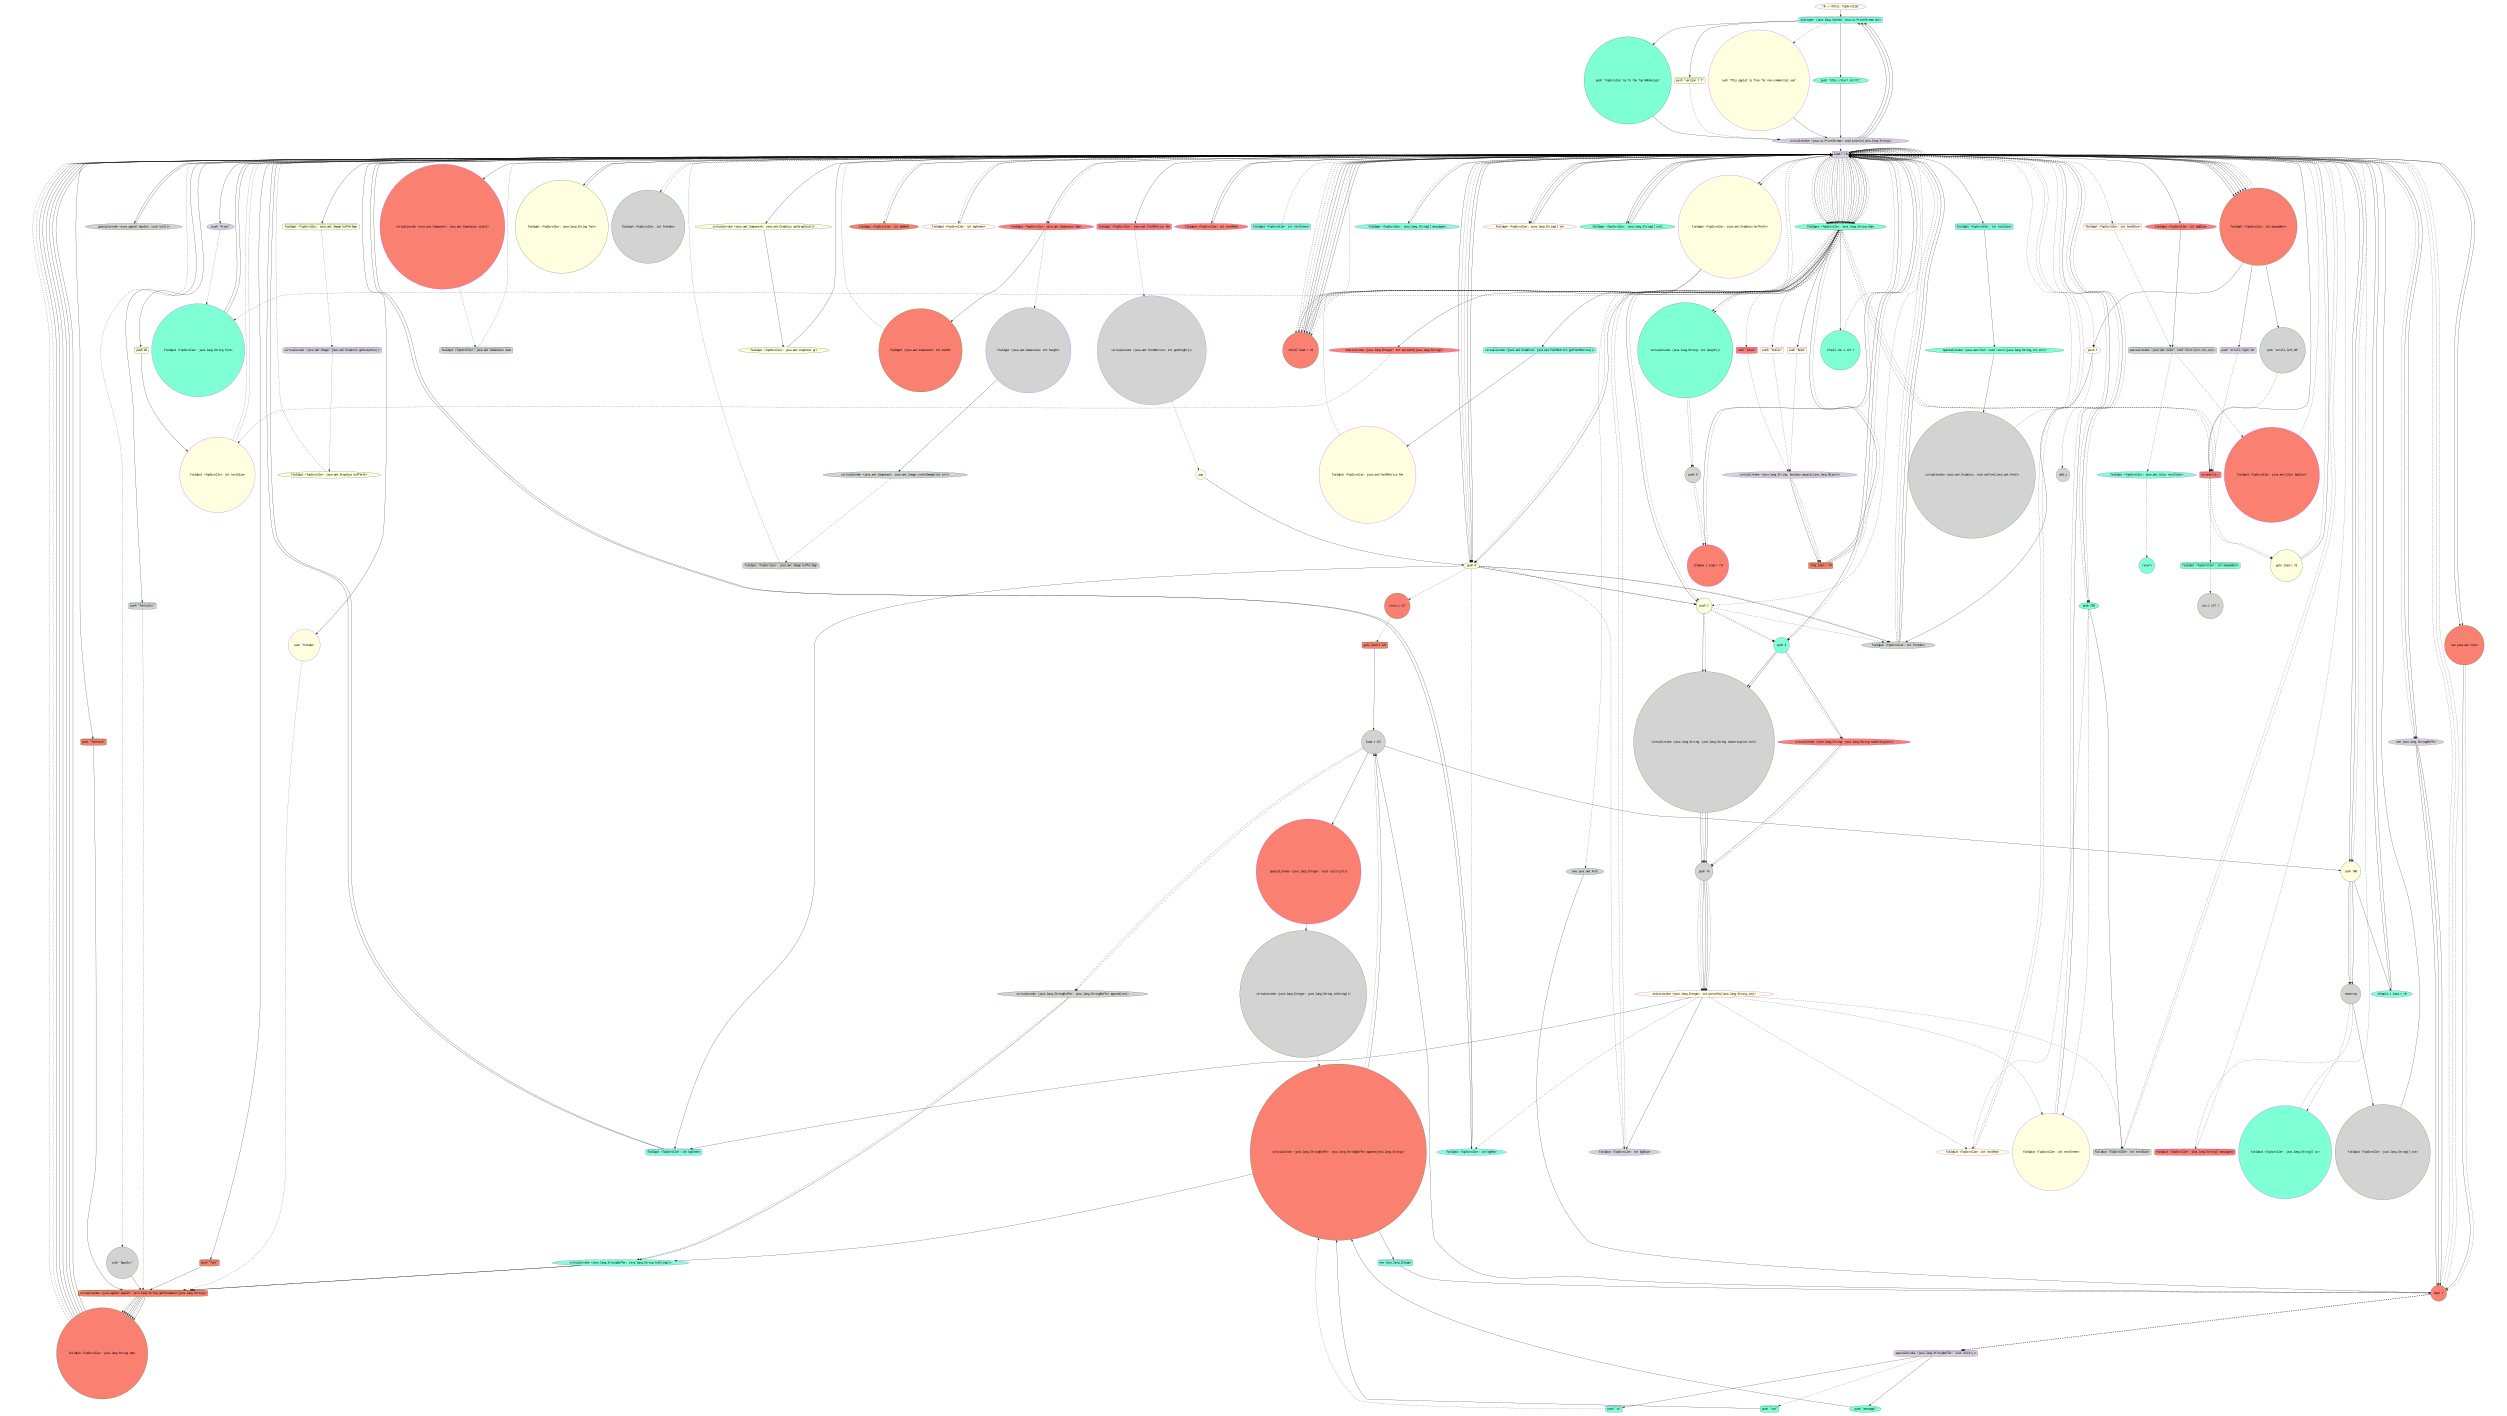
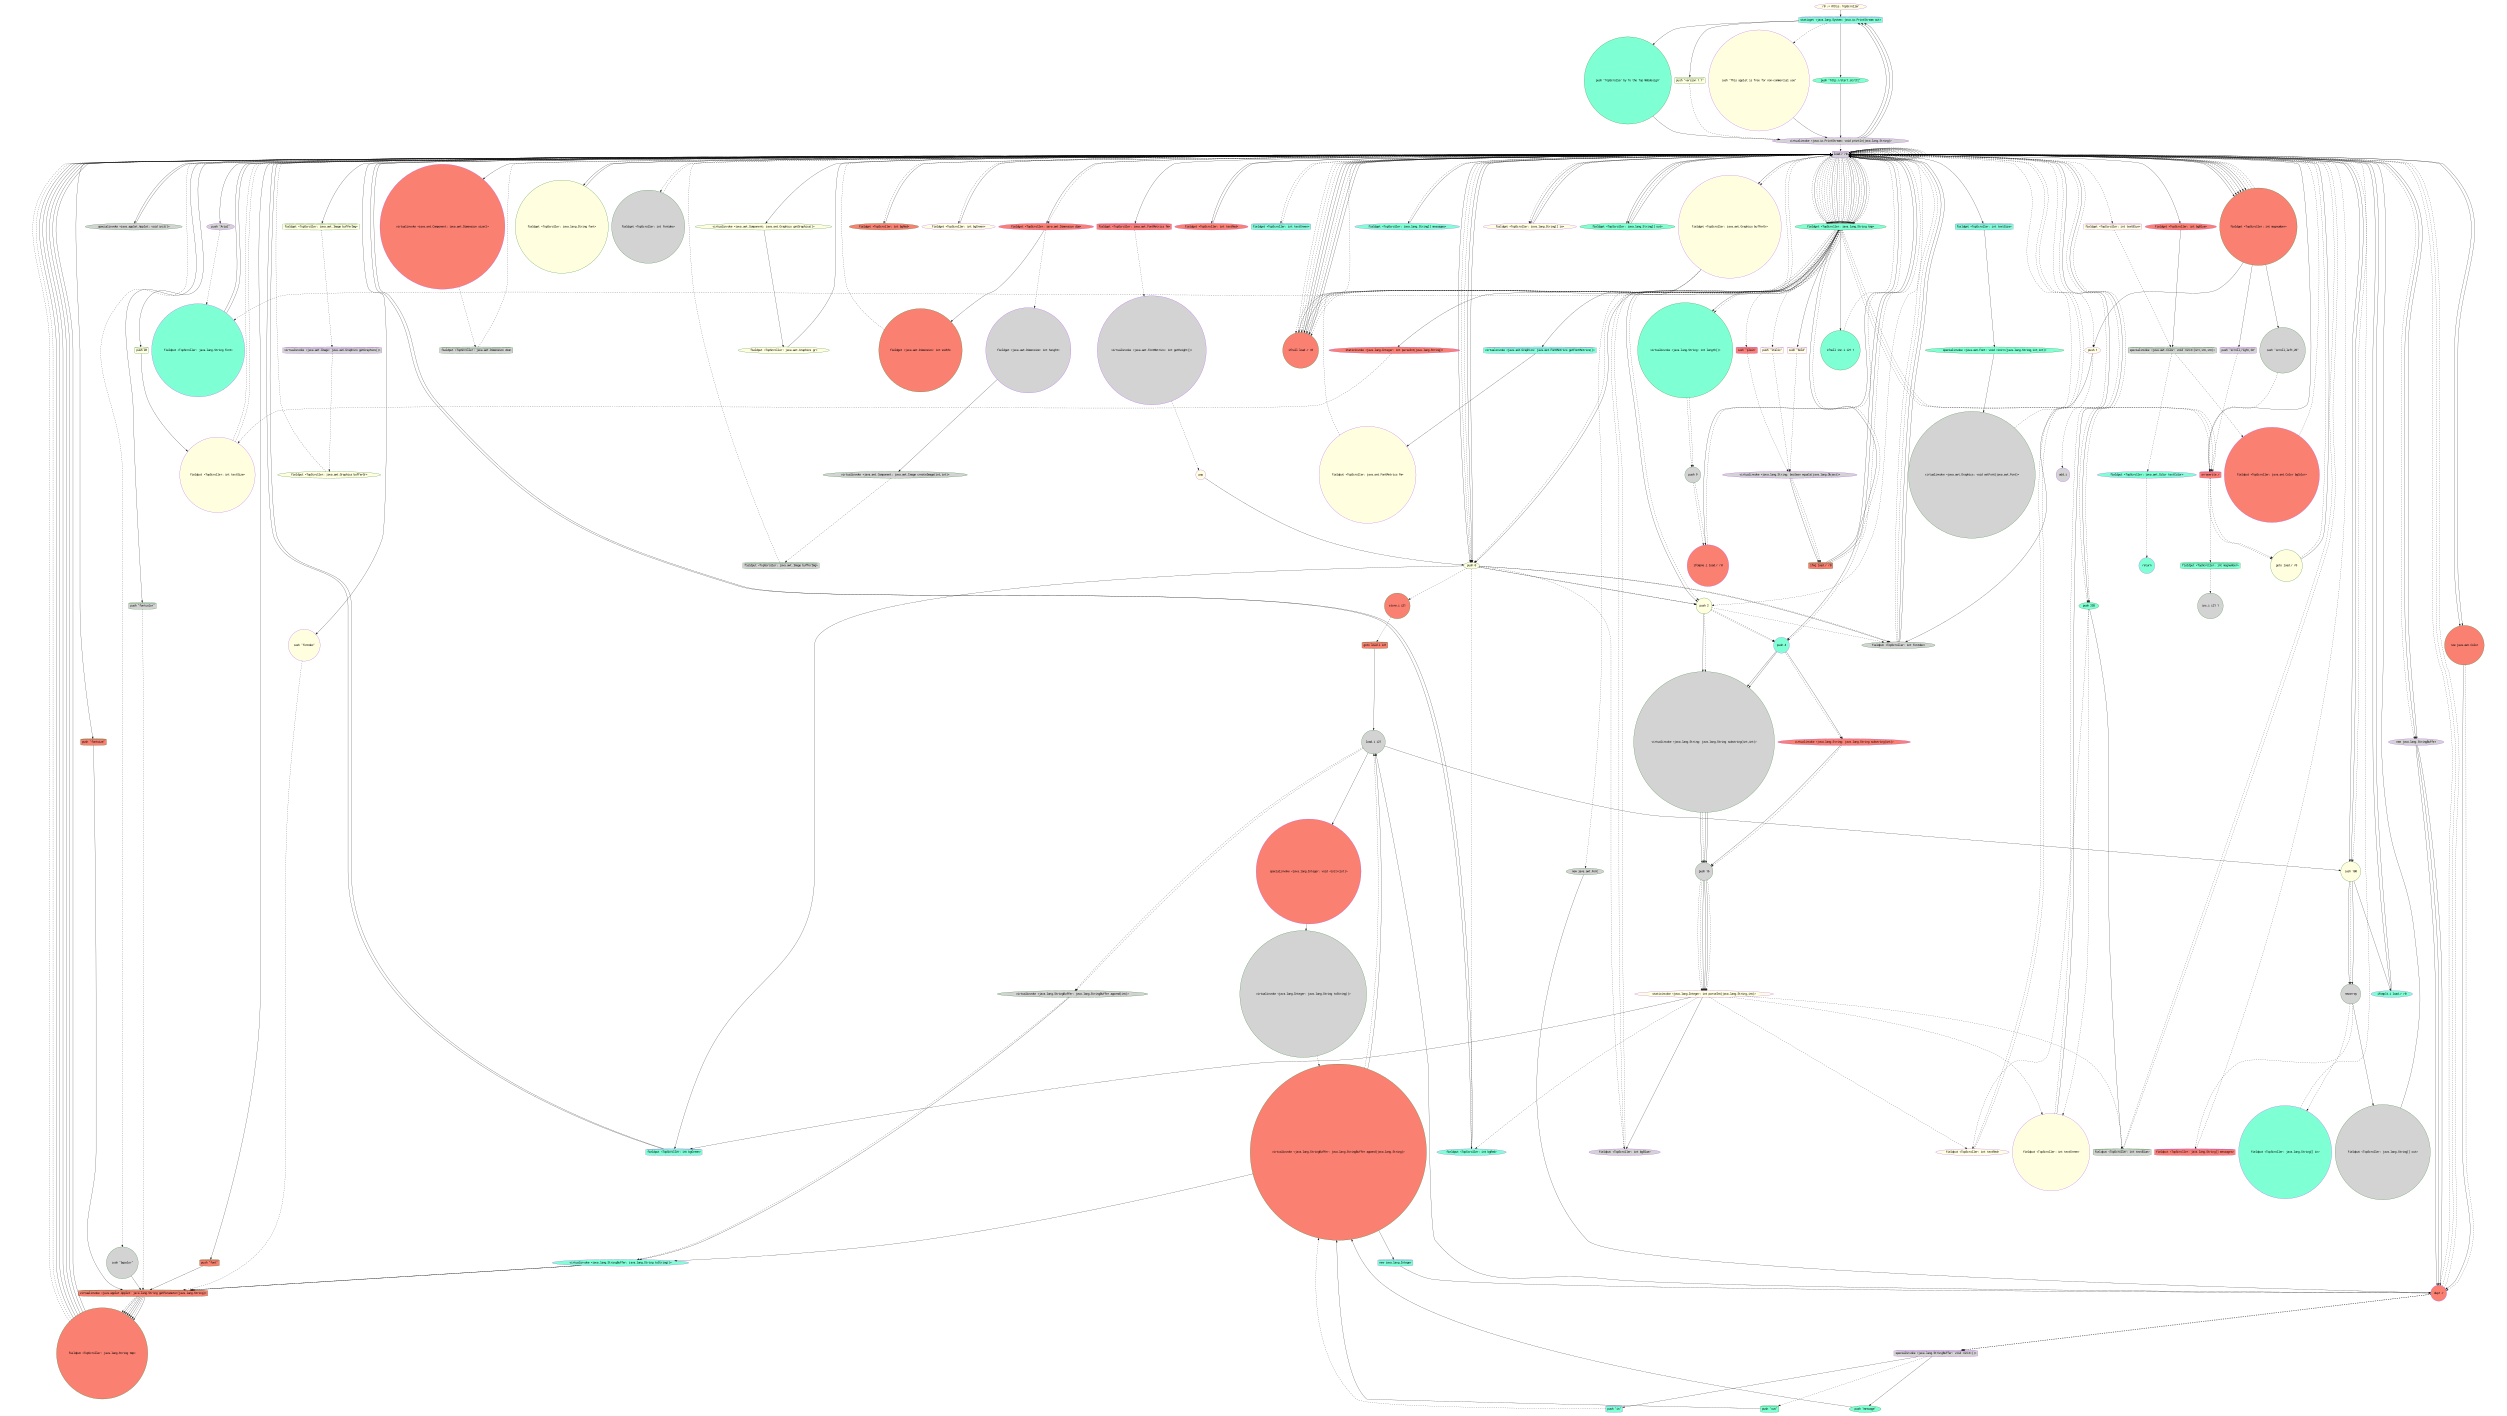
edge "load.r r0" -> "fieldget <TopScroller: int textGreen>": added
node "dup1.r": color darkgreen -> purple
